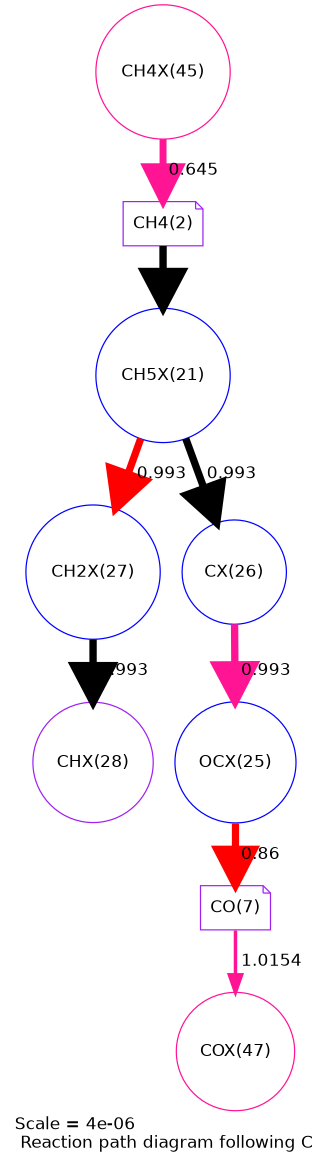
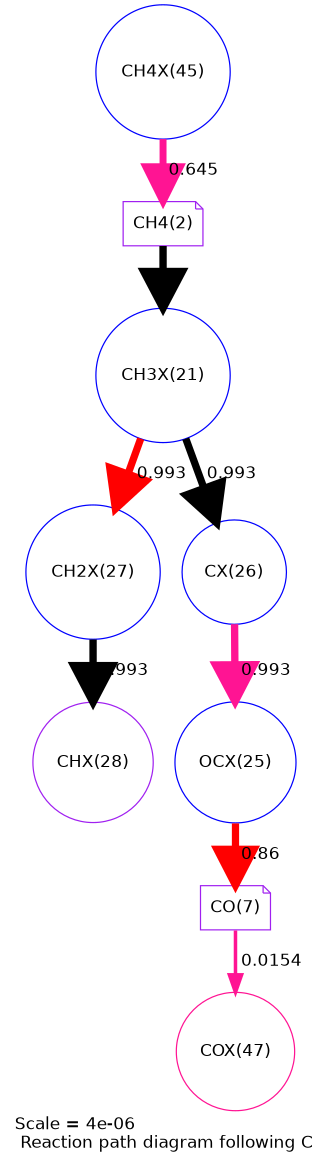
node "CH4X(45)": color deeppink -> blue
node "CH5X(21)": label "CH5X(21)" -> "CH3X(21)"
edge "CO(7)" -> "COX(47)": label " 1.0154" -> " 0.0154"
